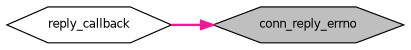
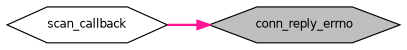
node "reply_callback": label "reply_callback" -> "scan_callback"
